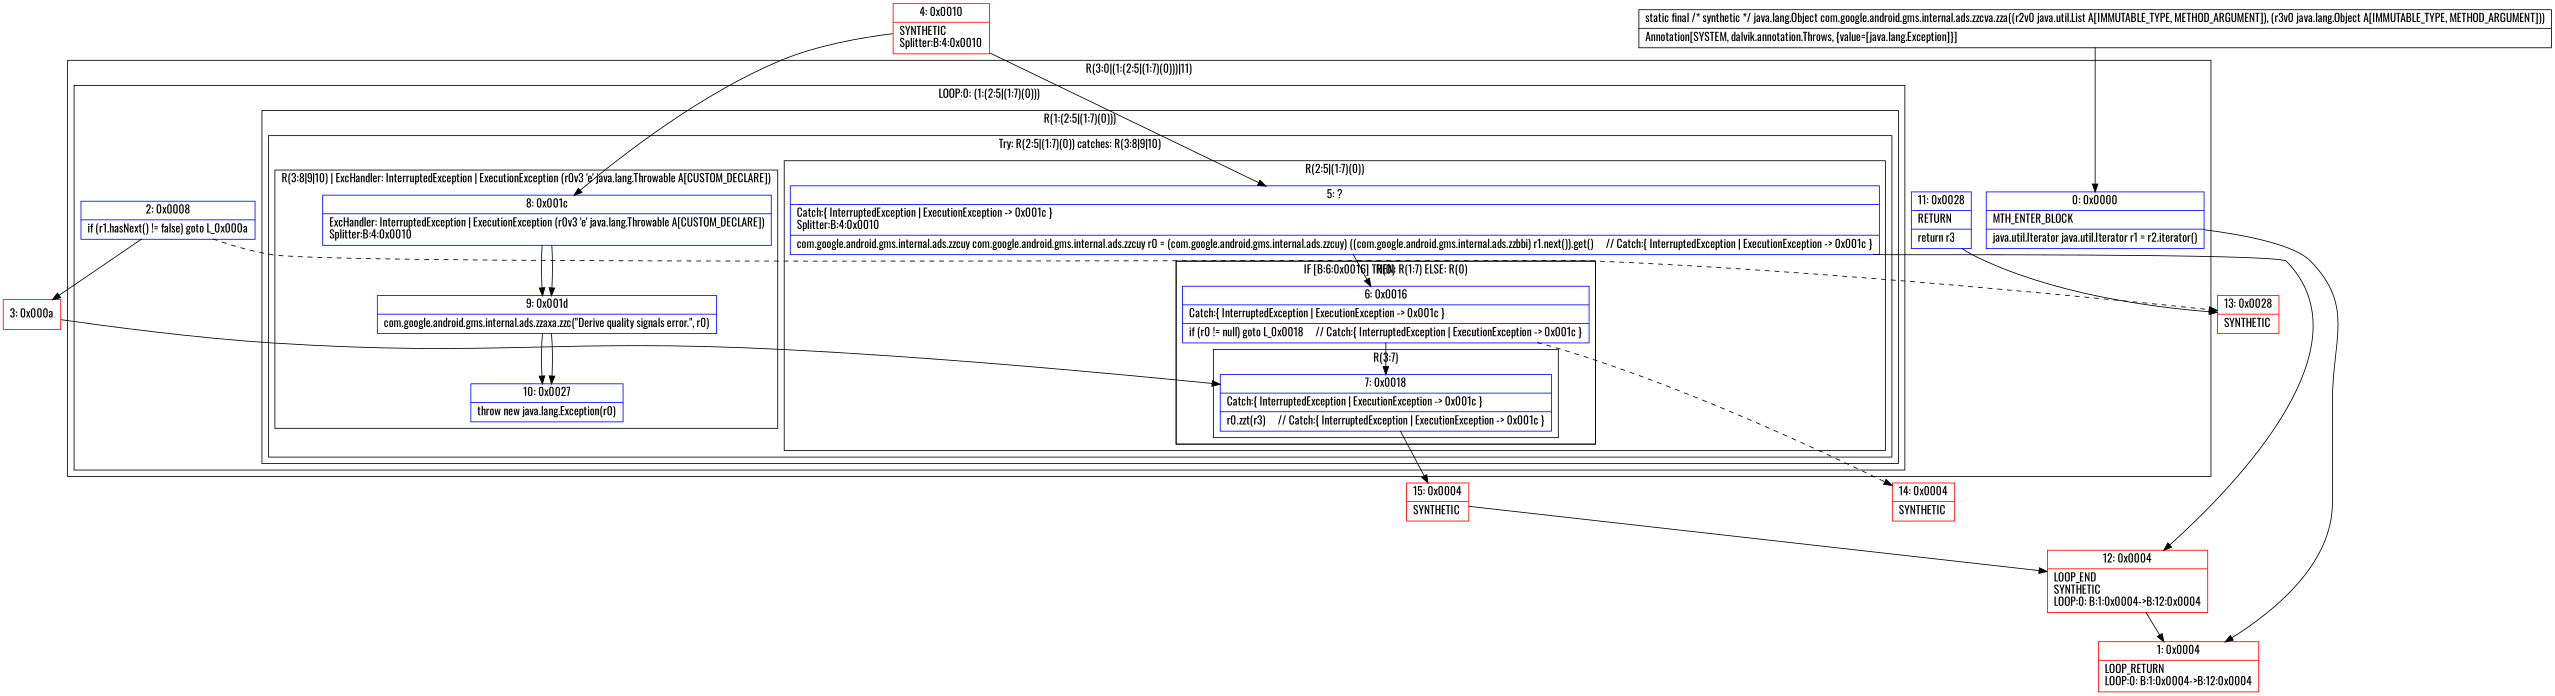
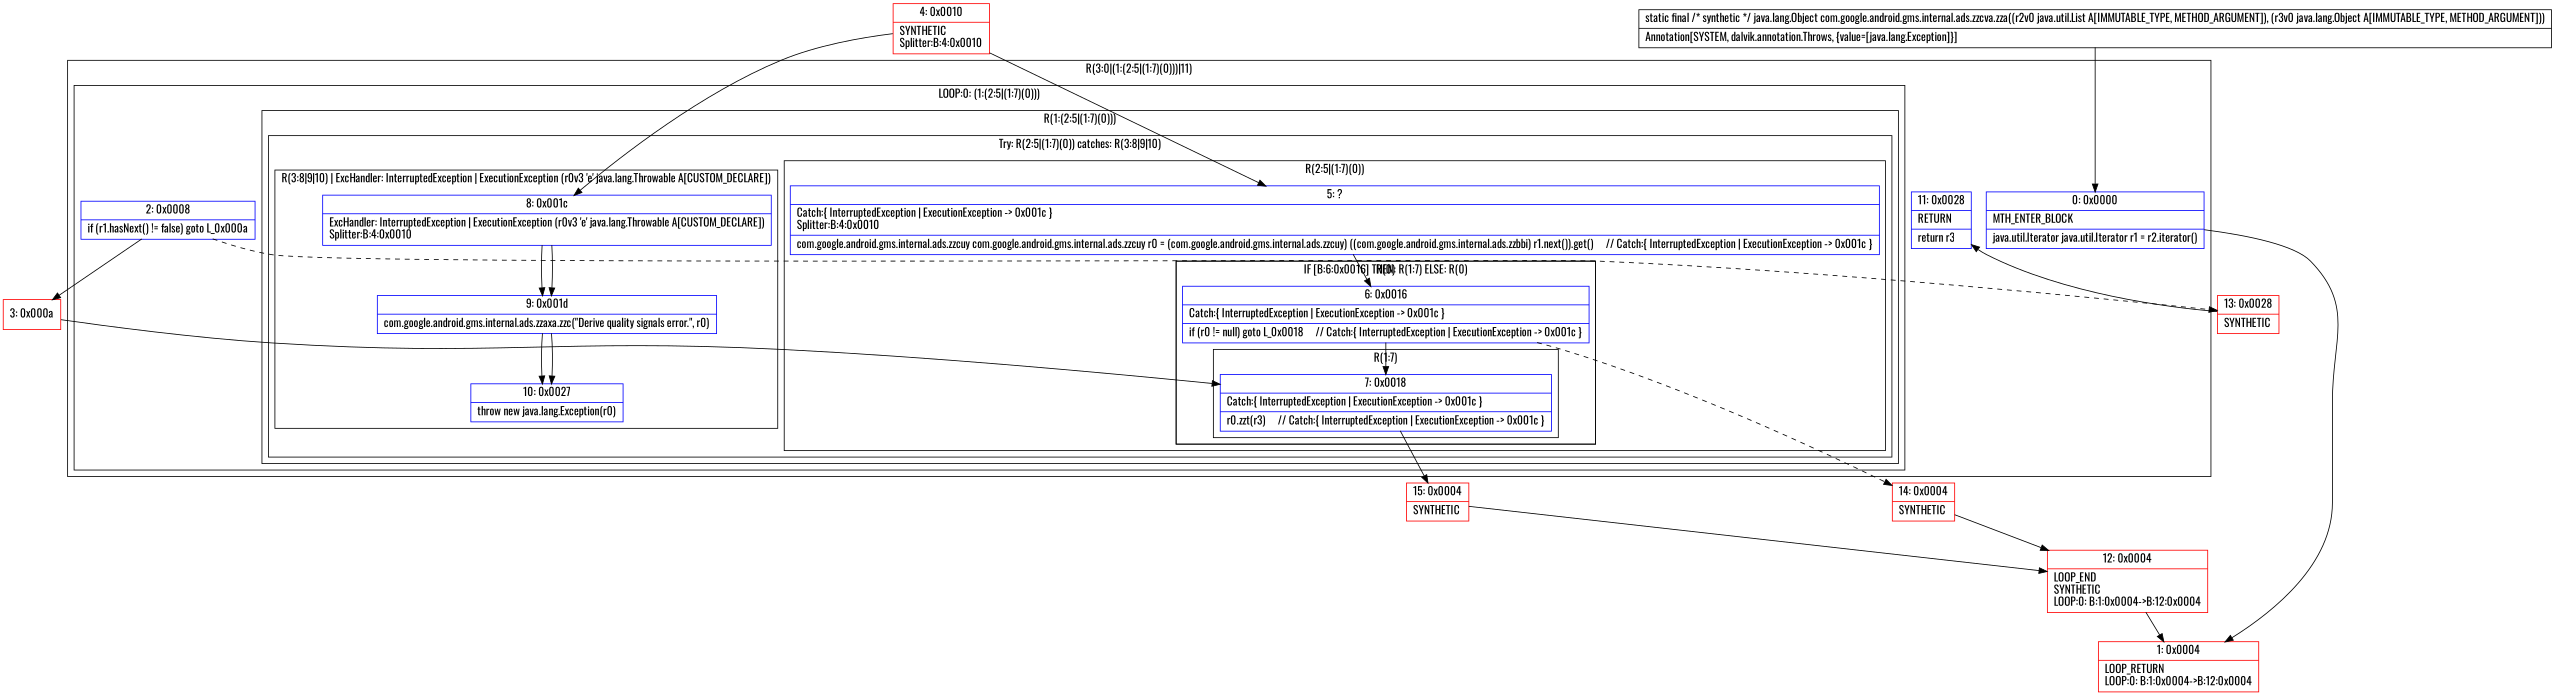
edge "5: ?" -> "12: 0x0004": now "14: 0x0004" -> "12: 0x0004"
edge "11: 0x0028" -> "13: 0x0028": reversed
cluster "R(3:7)": label "R(3:7)" -> "R(1:7)"
